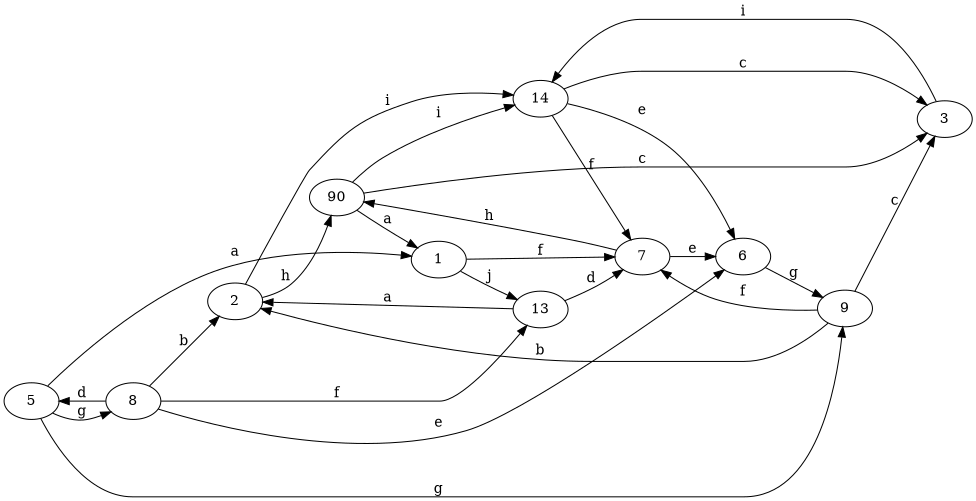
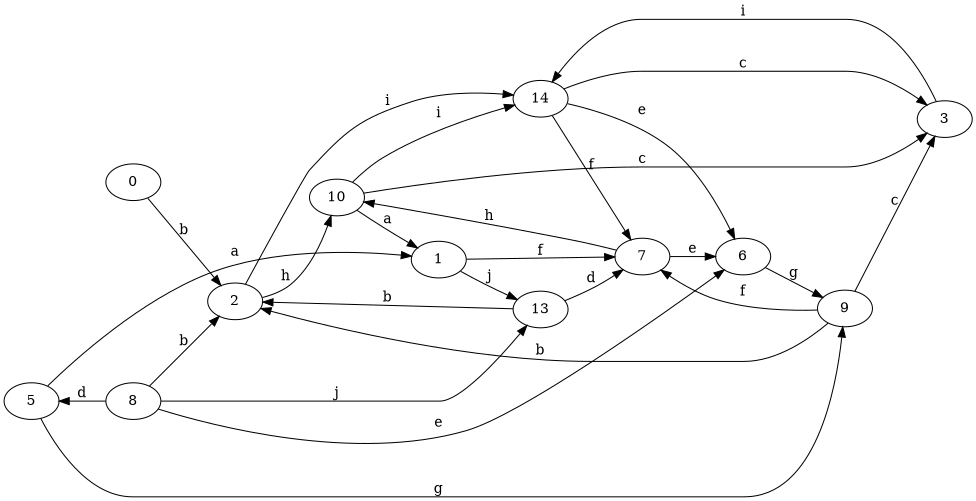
node "0": added
node "90": label "90" -> "10"
edge "13" -> "2": label "a" -> "b"
edge "8" -> "13": label "f" -> "j"
edge "5" -> "8": removed, label "g"
